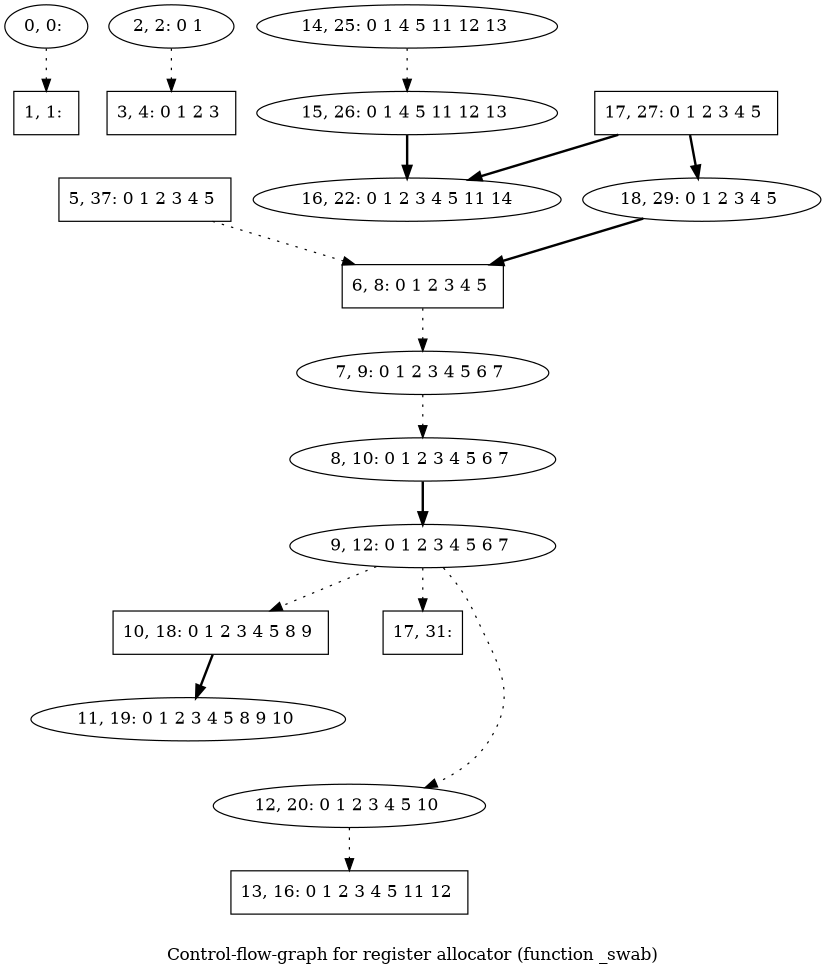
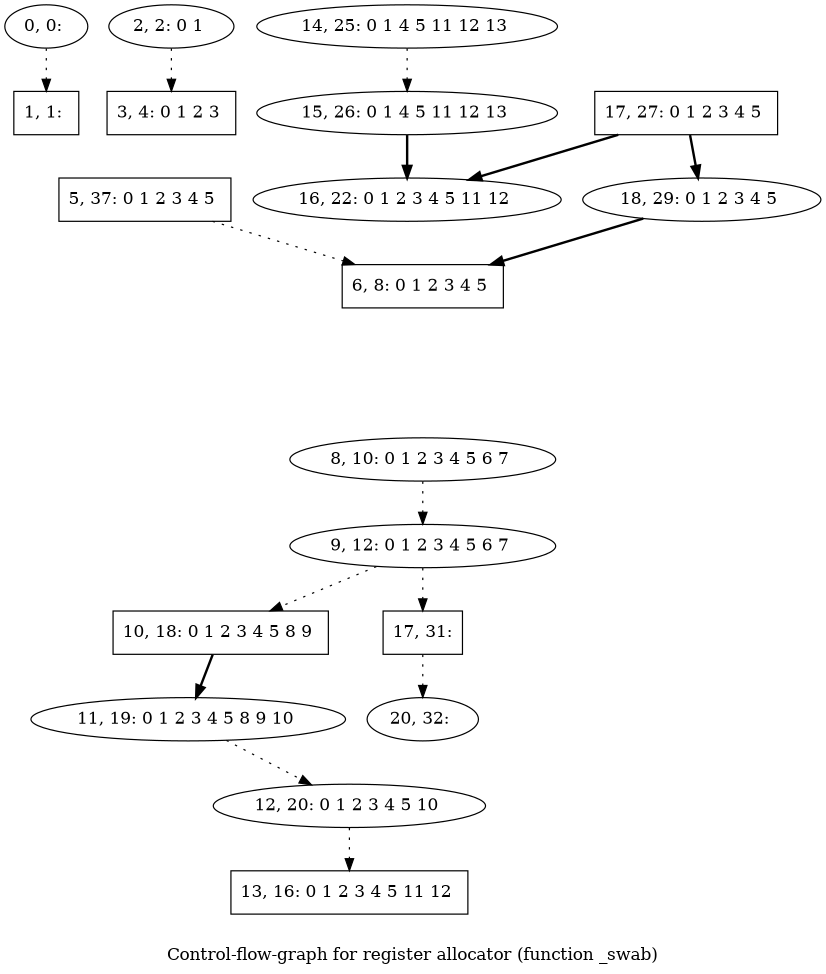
node "16, 22: 0 1 2 3 4 5 11 14": label "16, 22: 0 1 2 3 4 5 11 14" -> "16, 22: 0 1 2 3 4 5 11 12"
node "7, 9: 0 1 2 3 4 5 6 7": removed
edge "8, 10: 0 1 2 3 4 5 6 7" -> "9, 12: 0 1 2 3 4 5 6 7": style bold -> dotted
edge "9, 12: 0 1 2 3 4 5 6 7" -> "12, 20: 0 1 2 3 4 5 10": now "11, 19: 0 1 2 3 4 5 8 9 10" -> "12, 20: 0 1 2 3 4 5 10"
node "20, 32:": added
